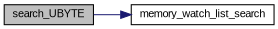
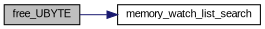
node "search_UBYTE": label "search_UBYTE" -> "free_UBYTE"
